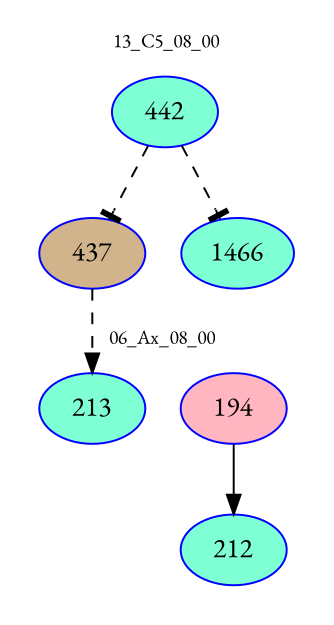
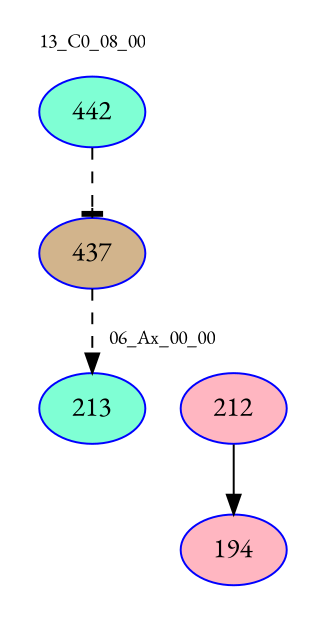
cluster "13_C5_08_00": label "13_C5_08_00" -> "13_C0_08_00"
node "1466": removed
cluster "06_Ax_08_00": label "06_Ax_08_00" -> "06_Ax_00_00"
edge "194" -> "212": reversed
node "212": fillcolor aquamarine -> lightpink
